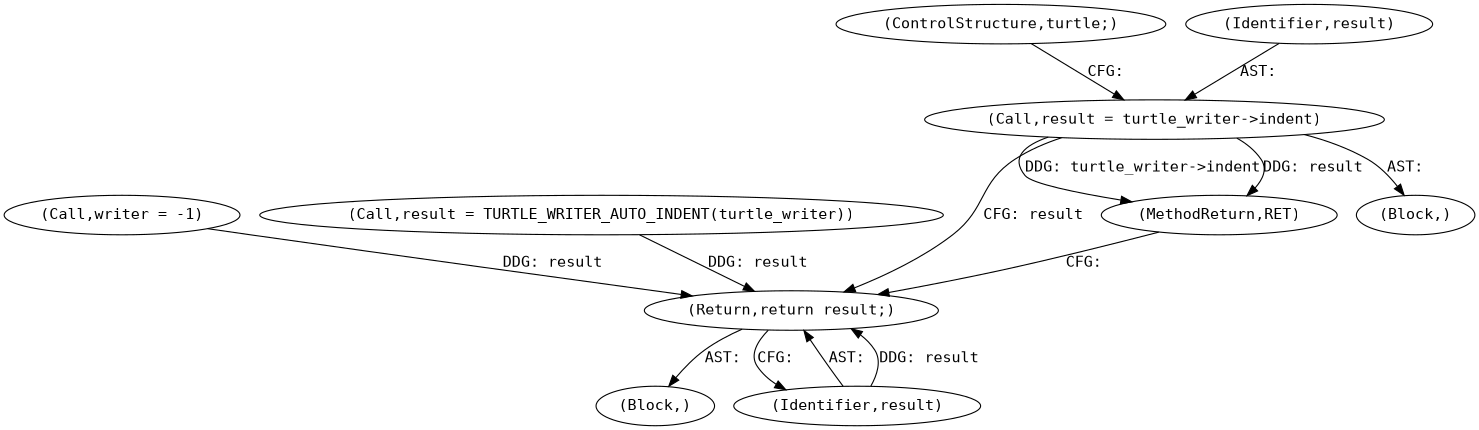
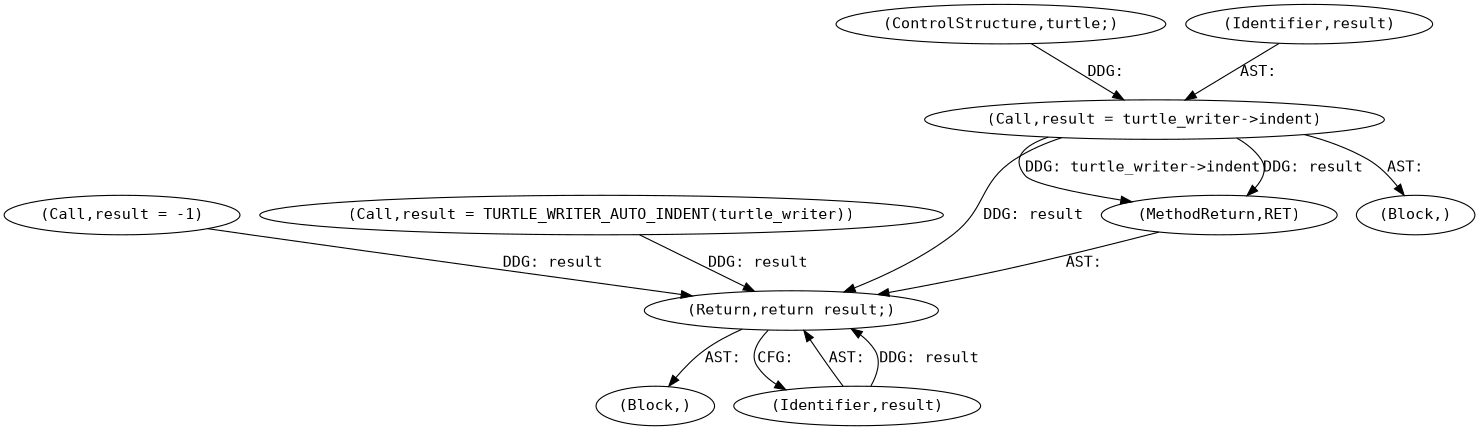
edge "(ControlStructure,turtle;)" -> "(Call,result = turtle_writer->indent)": label "CFG: " -> "DDG: "
node "(Call,writer = -1)": label "(Call,writer = -1)" -> "(Call,result = -1)"
edge "(Call,result = turtle_writer->indent)" -> "(Return,return result;)": label "CFG: result" -> "DDG: result"
edge "(MethodReturn,RET)" -> "(Return,return result;)": label "CFG: " -> "AST: "
